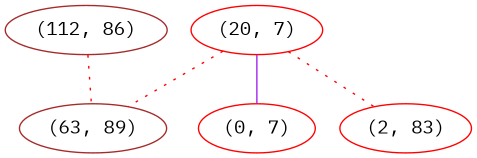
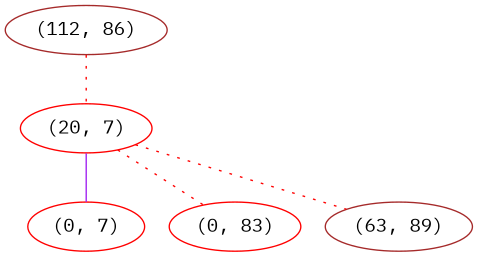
edge "(112, 86)" -- "(63, 89)": now "(112, 86)" -- "(20, 7)"
node "(2, 83)": label "(2, 83)" -> "(0, 83)"
